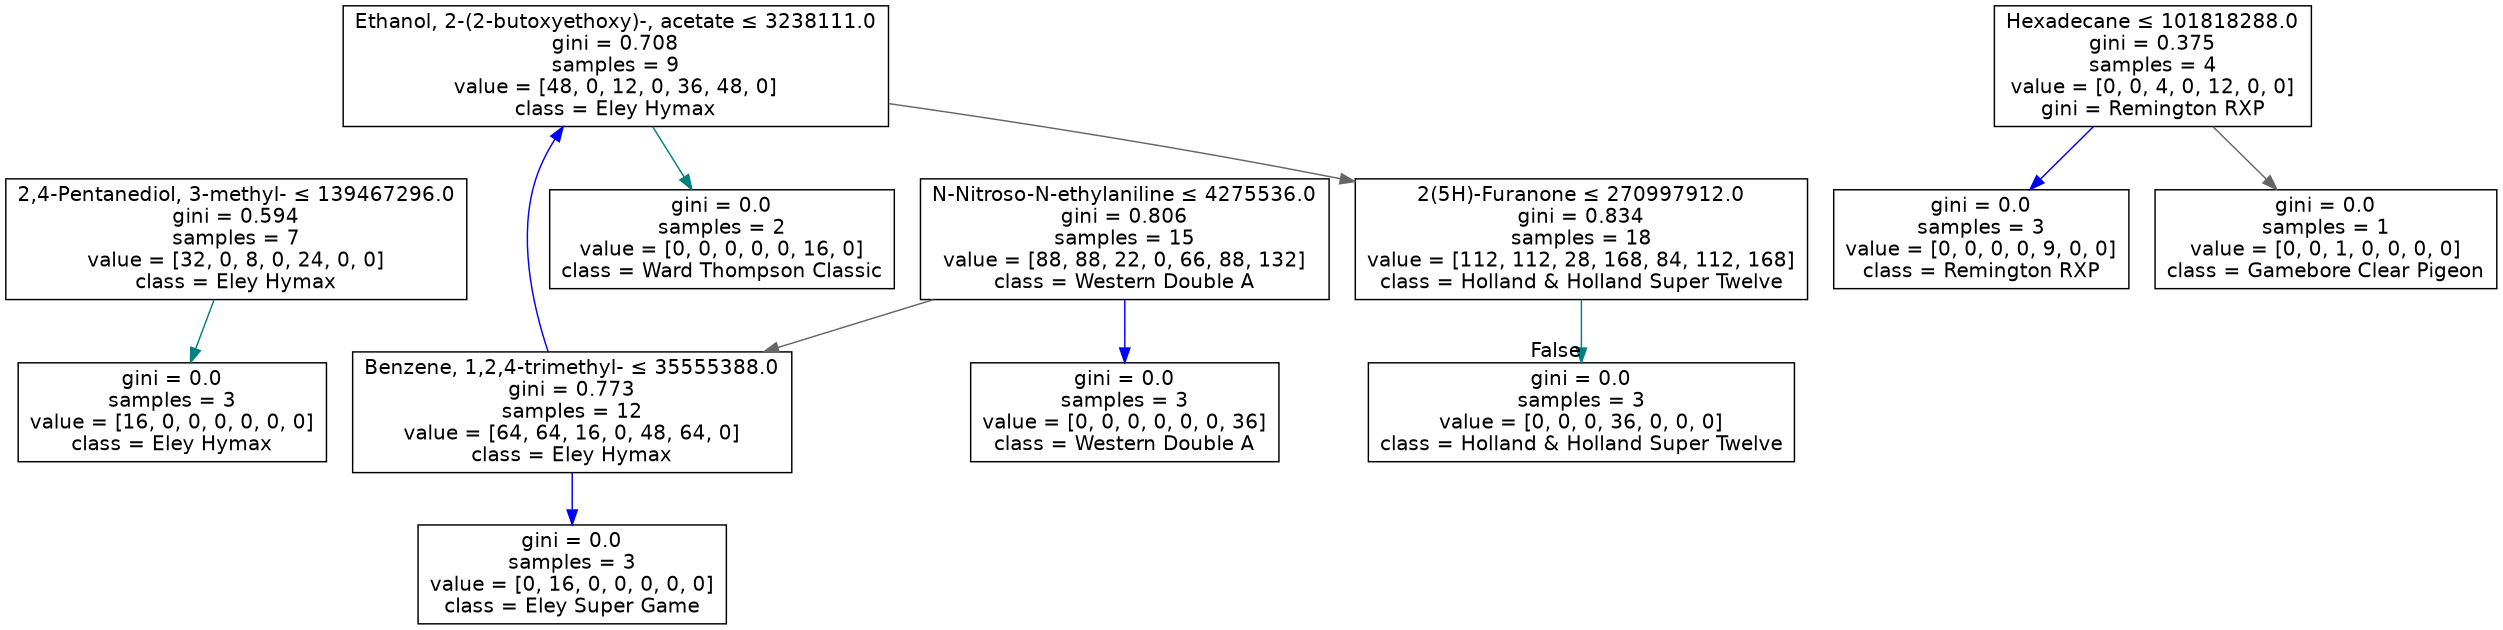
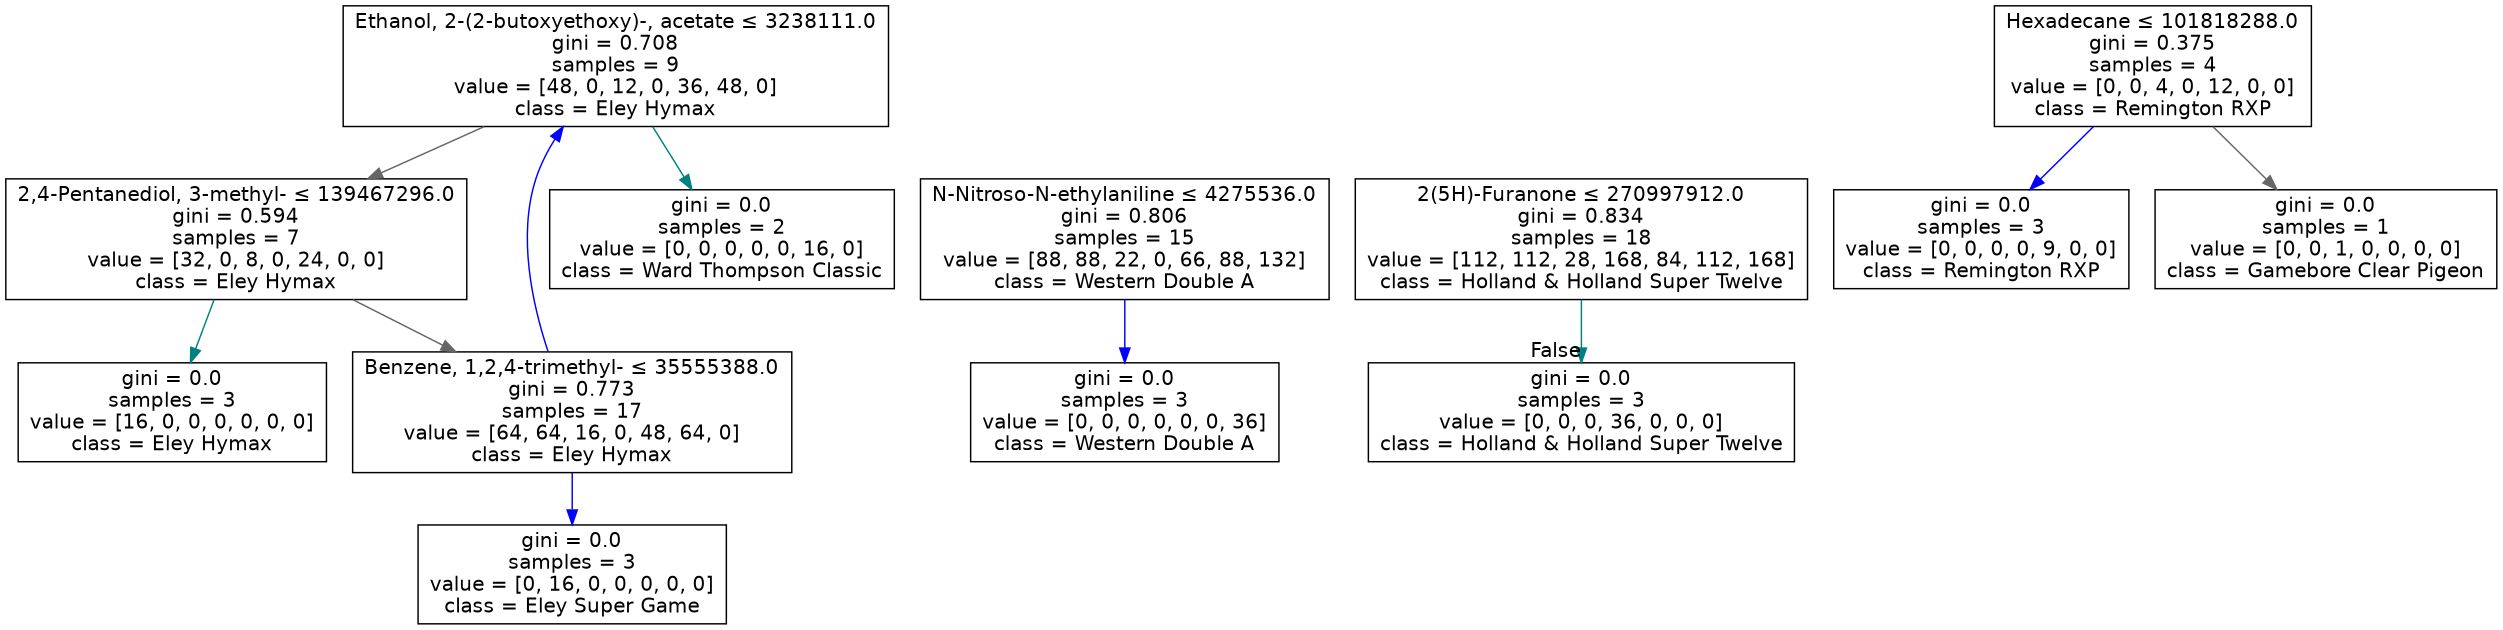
node "Hexadecane ≤ 101818288.0": text "gini = Remington RXP" -> "class = Remington RXP"
edge "Ethanol, 2-(2-butoxyethoxy)-, acetate ≤ 3238111.0" -> "2(5H)-Furanone ≤ 270997912.0": now "Ethanol, 2-(2-butoxyethoxy)-, acetate ≤ 3238111.0" -> "2,4-Pentanediol, 3-methyl- ≤ 139467296.0"
edge "N-Nitroso-N-ethylaniline ≤ 4275536.0" -> "Benzene, 1,2,4-trimethyl- ≤ 35555388.0": now "2,4-Pentanediol, 3-methyl- ≤ 139467296.0" -> "Benzene, 1,2,4-trimethyl- ≤ 35555388.0"
node "Benzene, 1,2,4-trimethyl- ≤ 35555388.0": text "samples = 12" -> "samples = 17"
